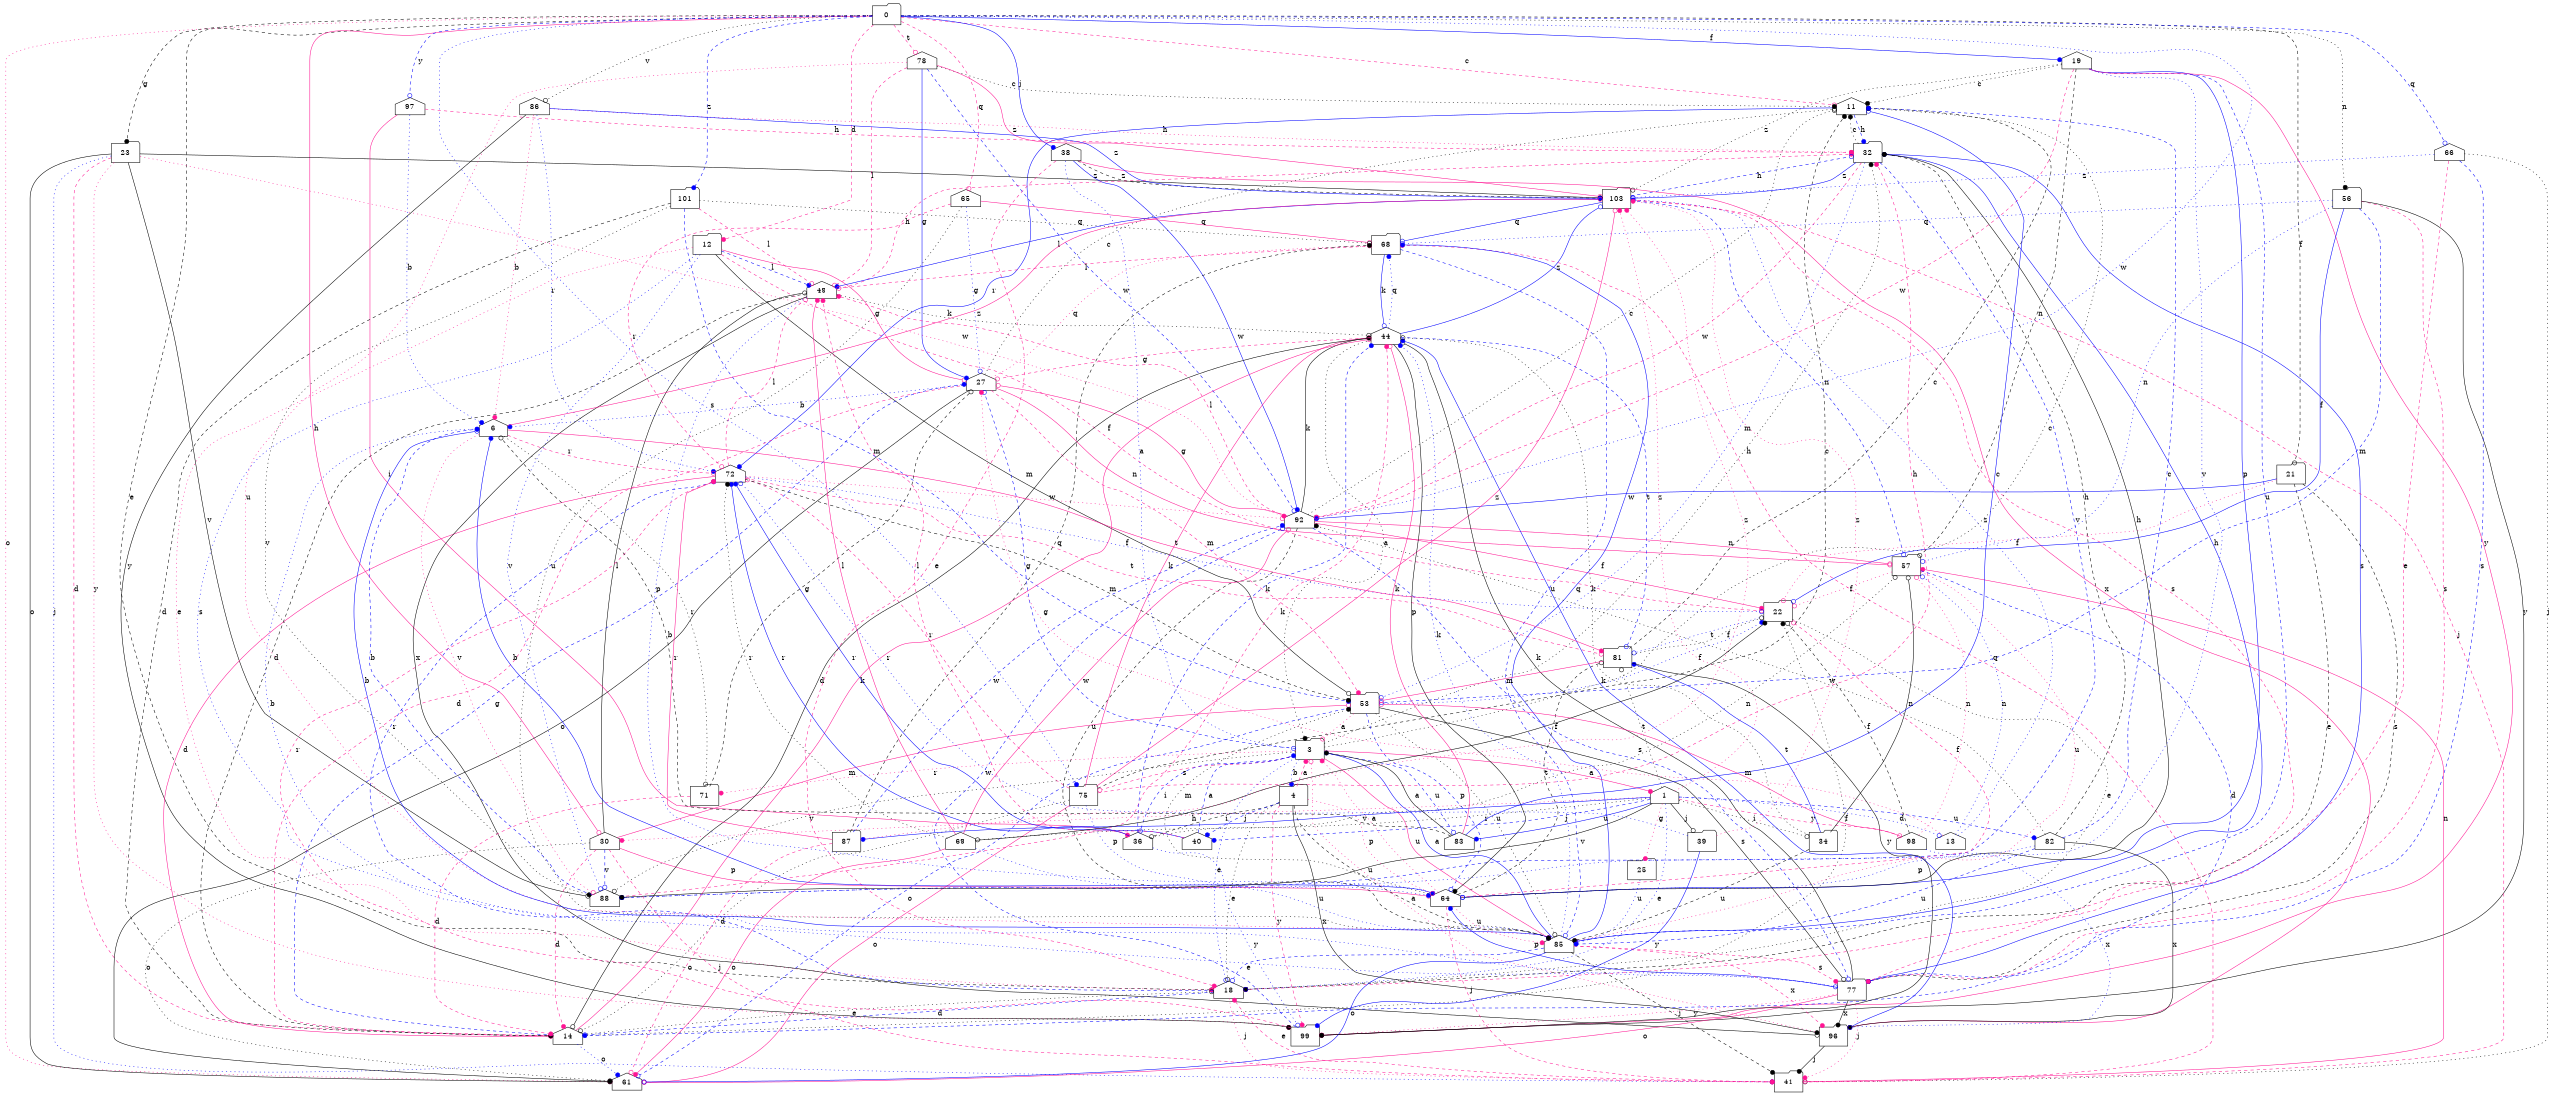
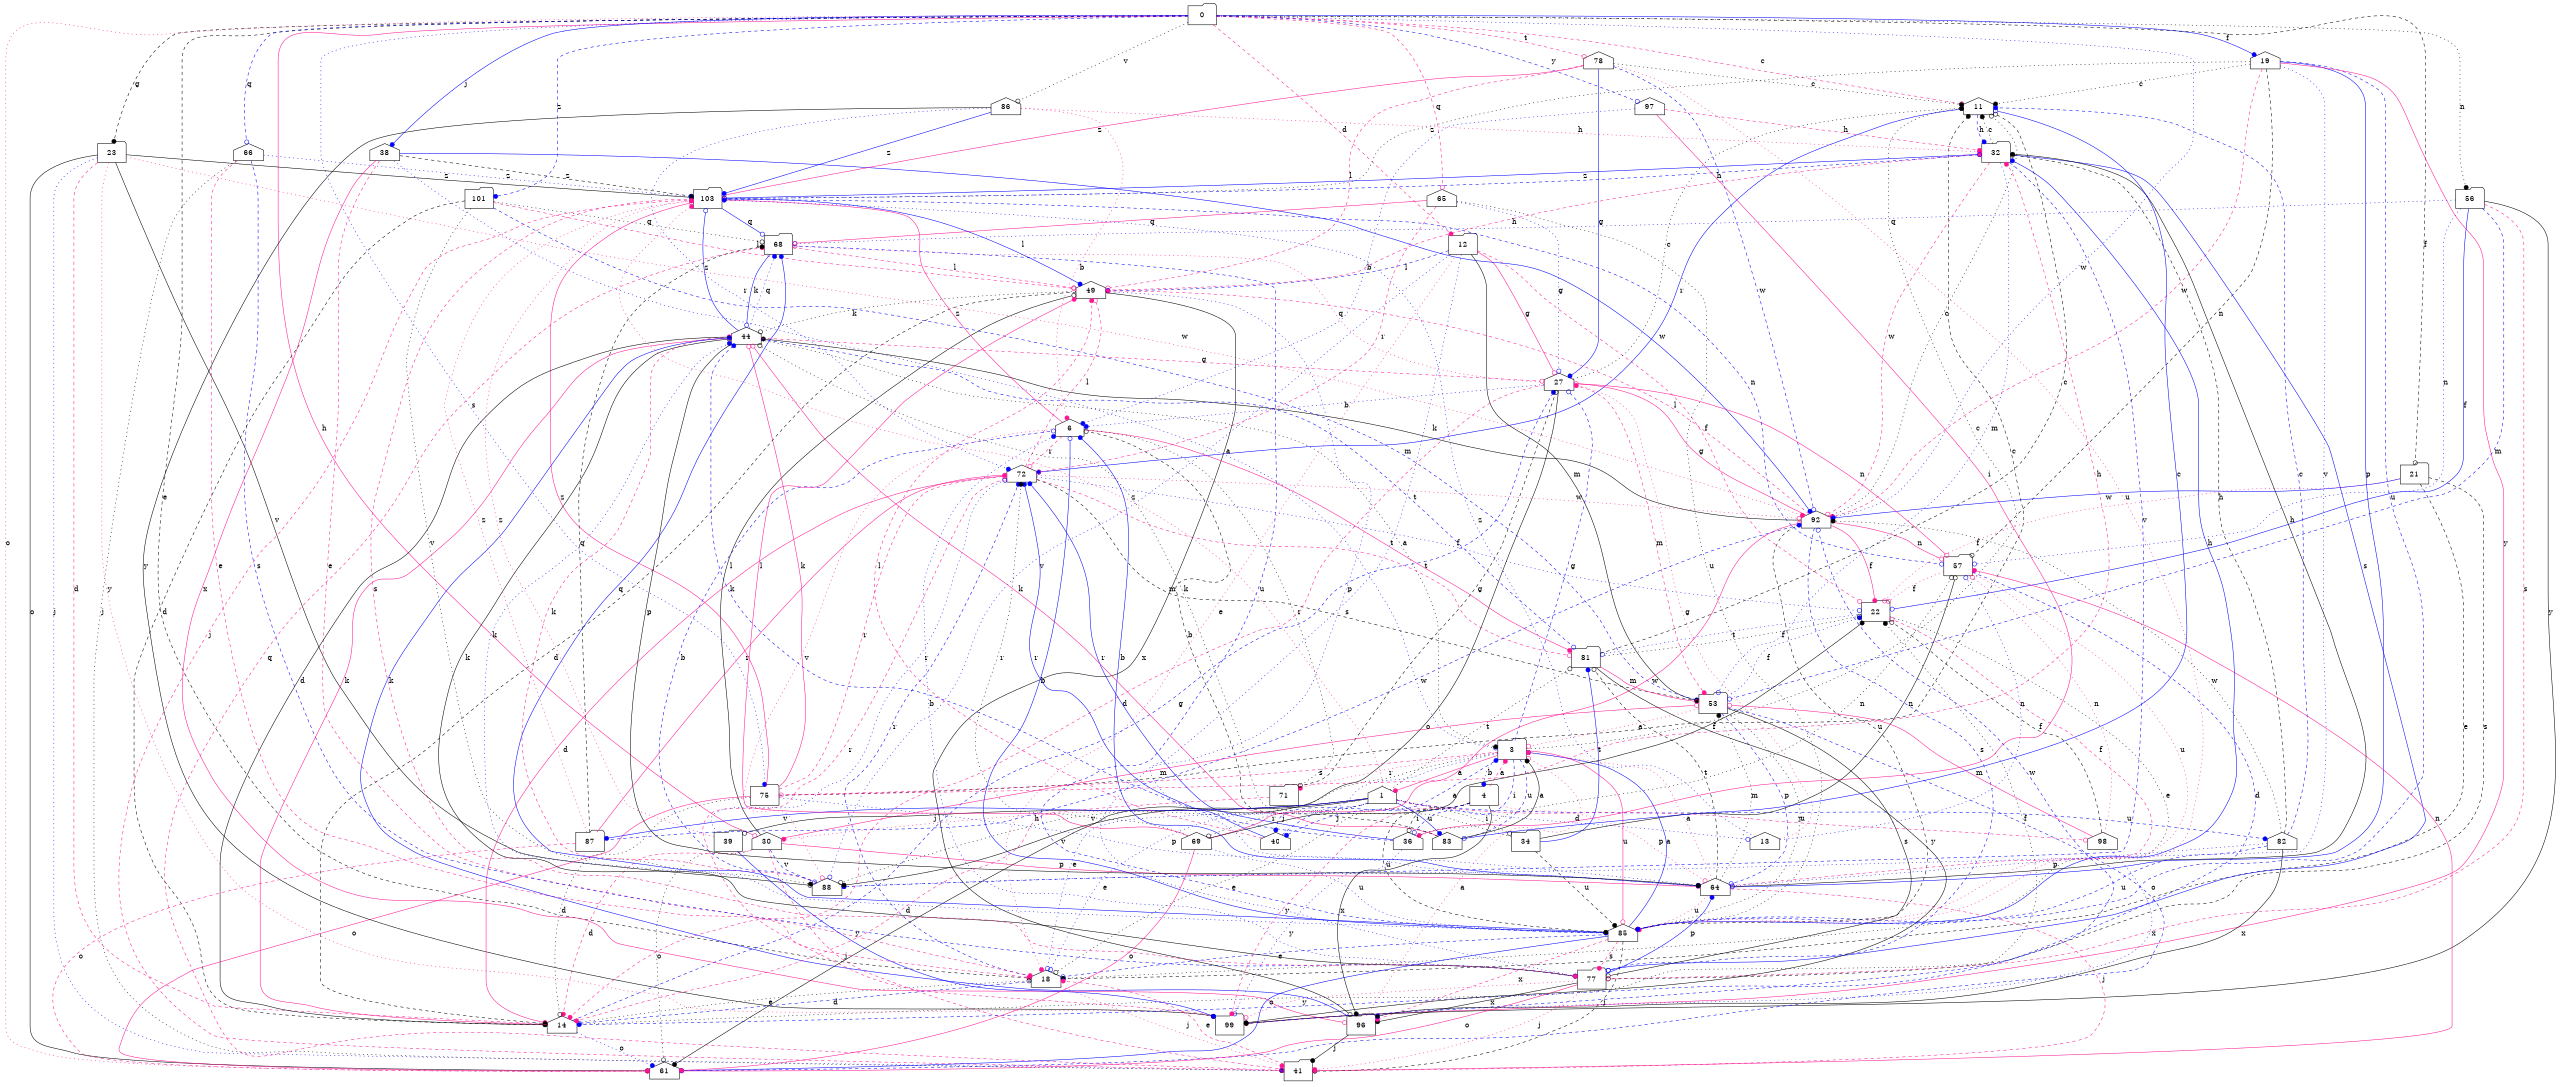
edge "3" -> "32": removed, label "h"
node "25": removed
